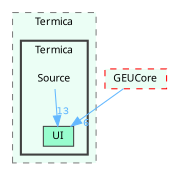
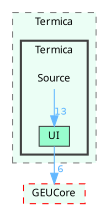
edge "GEUCore" -> "UI": reversed
